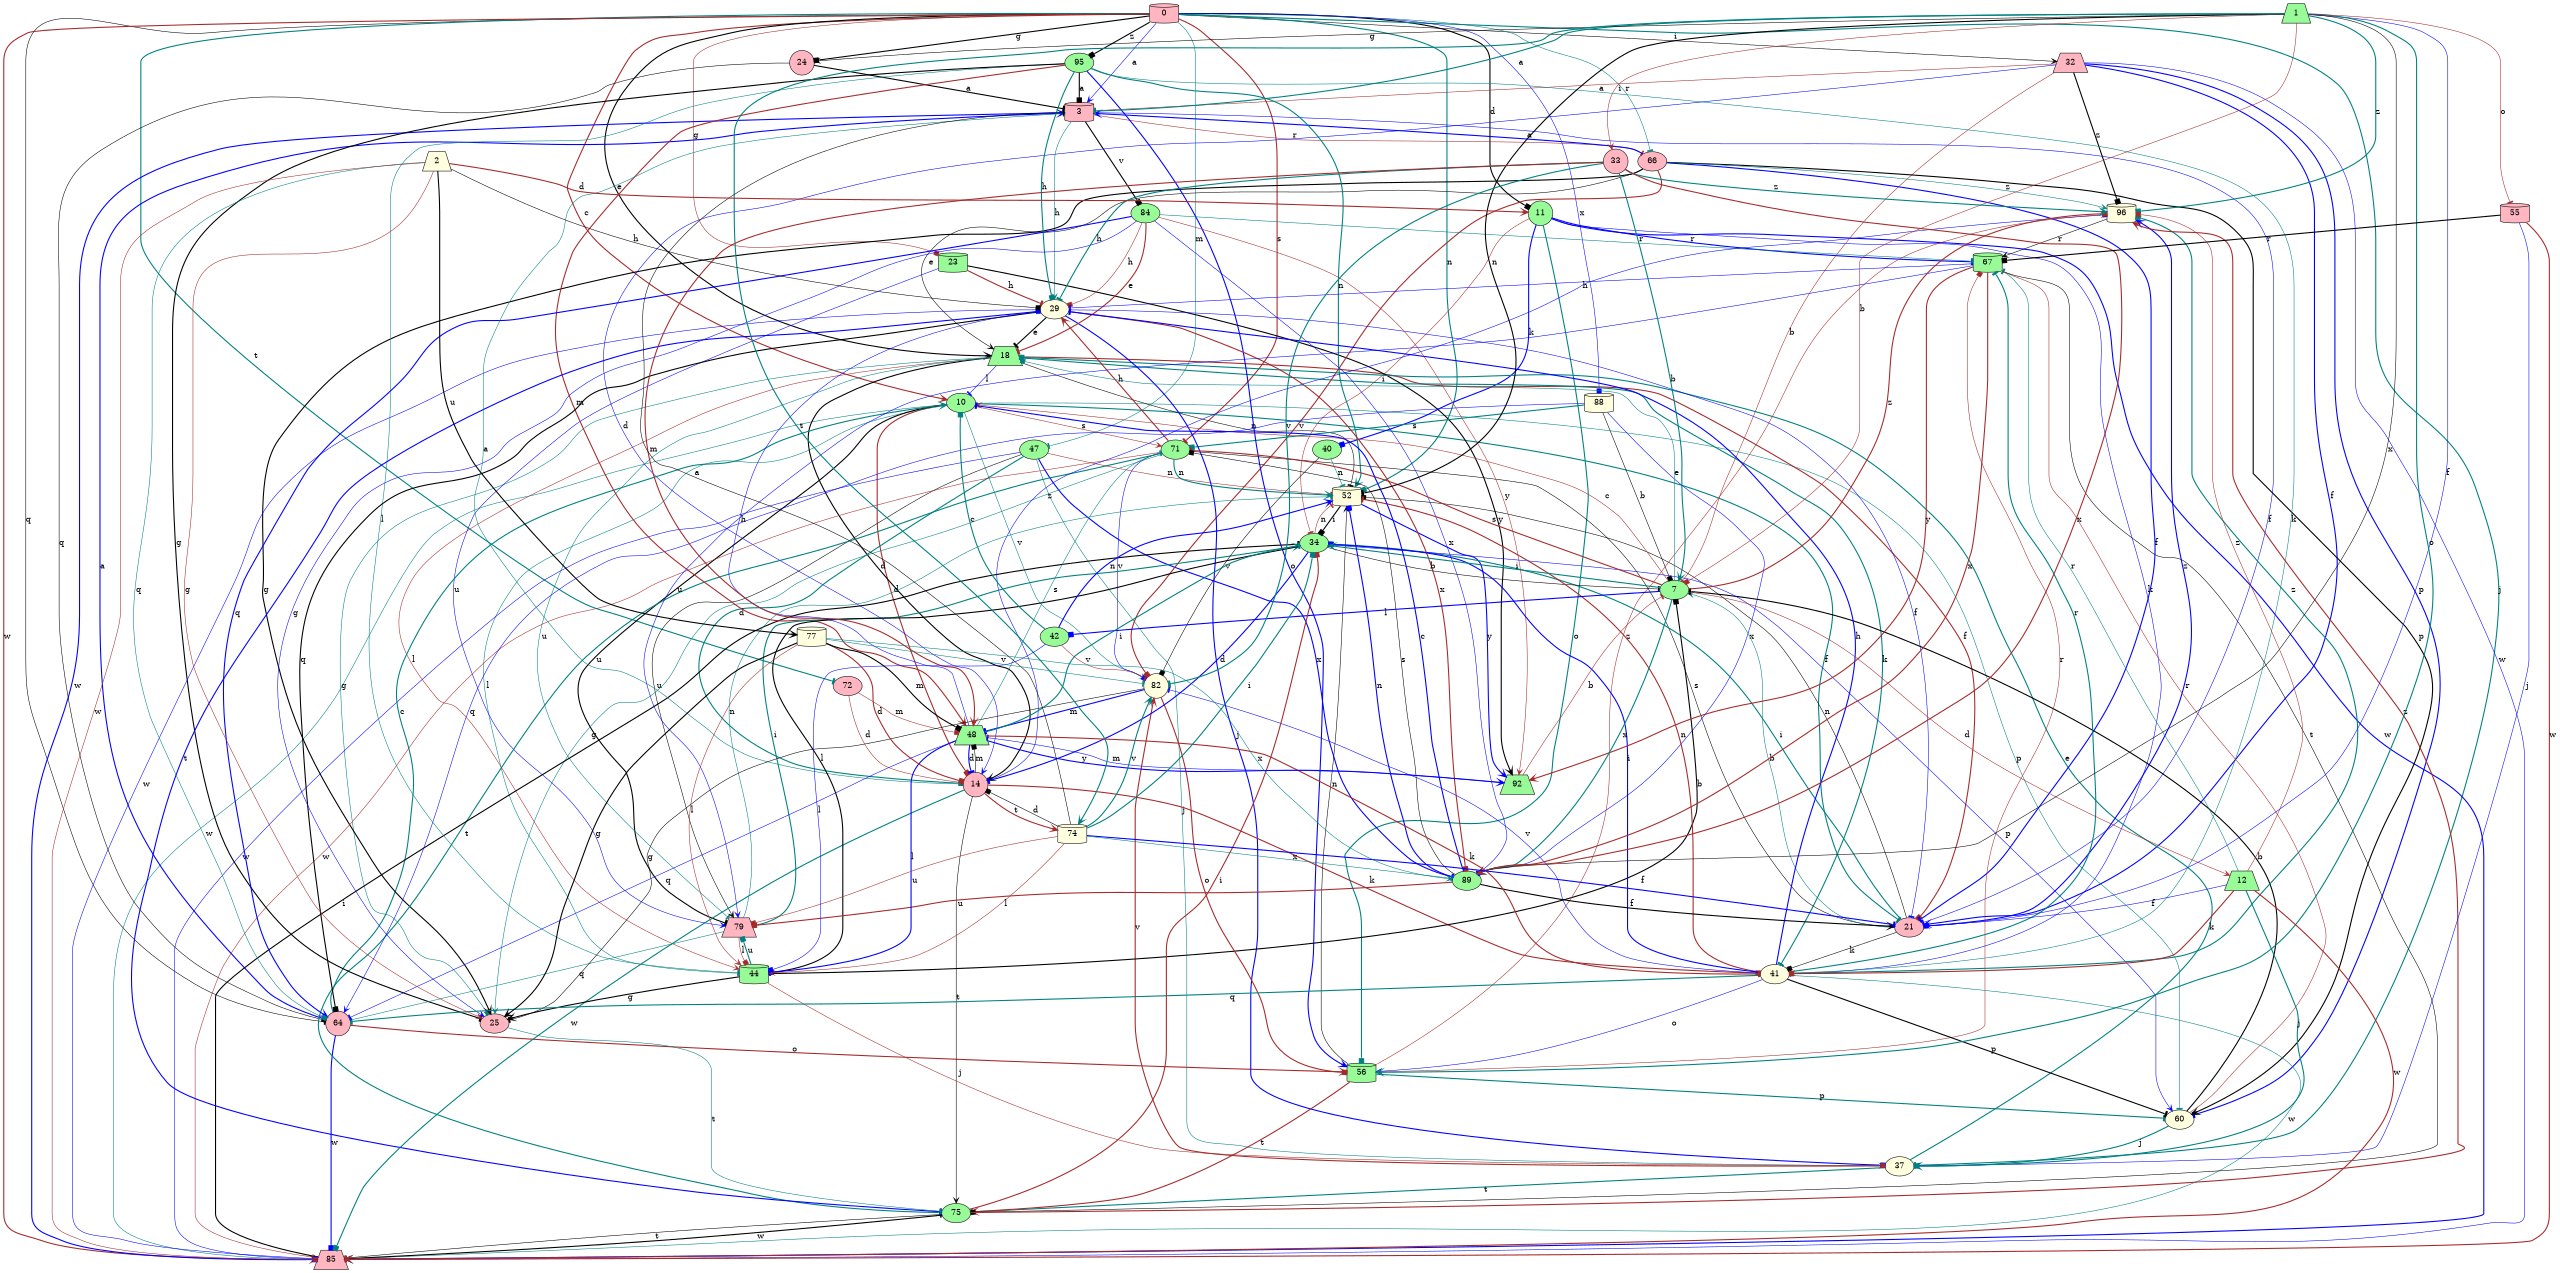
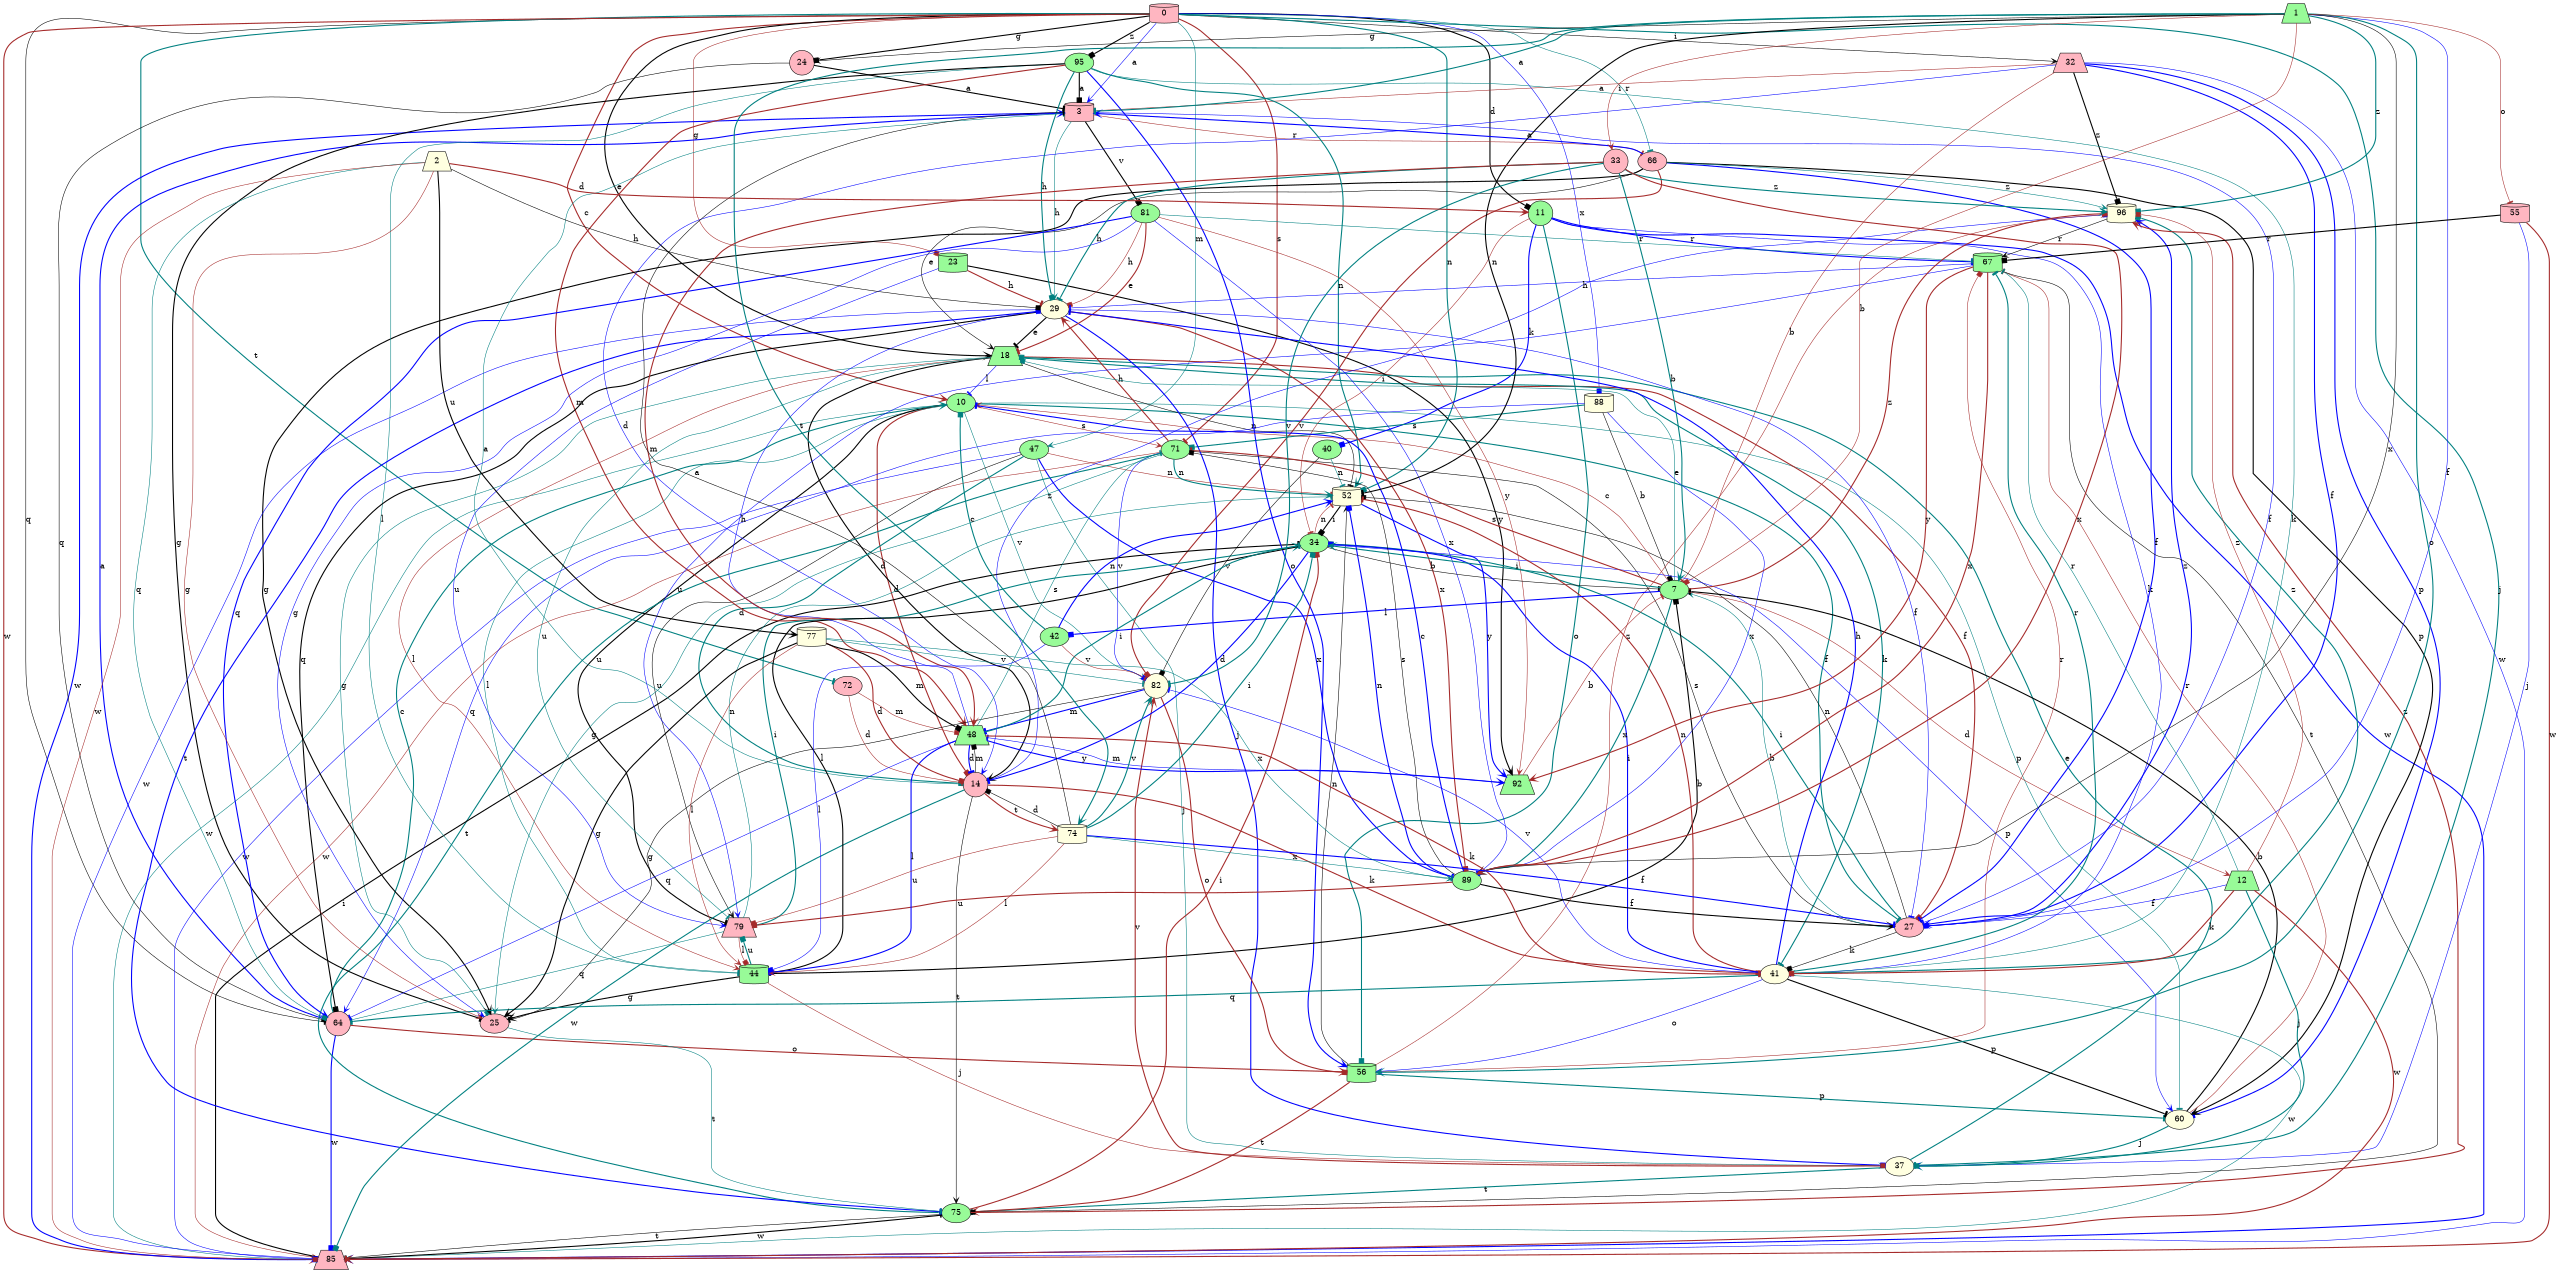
node "84": label "84" -> "81"
edge "0" -> "47": arrowhead tee -> vee
node "21": label "21" -> "27"
